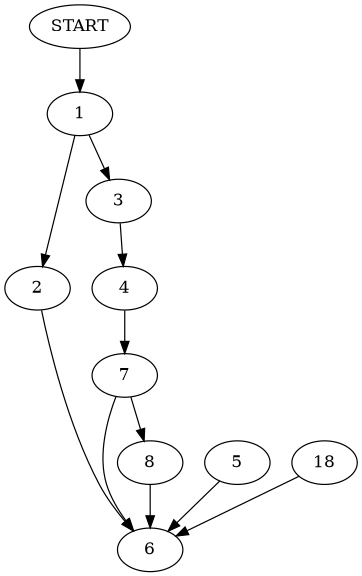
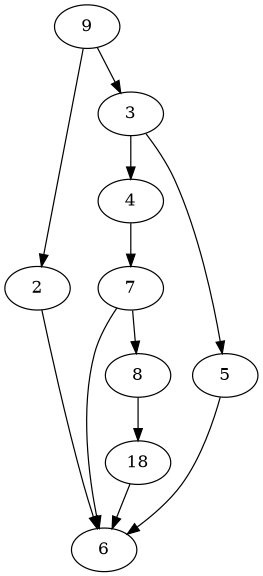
node "START": removed
node "1": label "1" -> "9"
edge "3" -> "5": added
edge "8" -> "6": now "8" -> "18"
